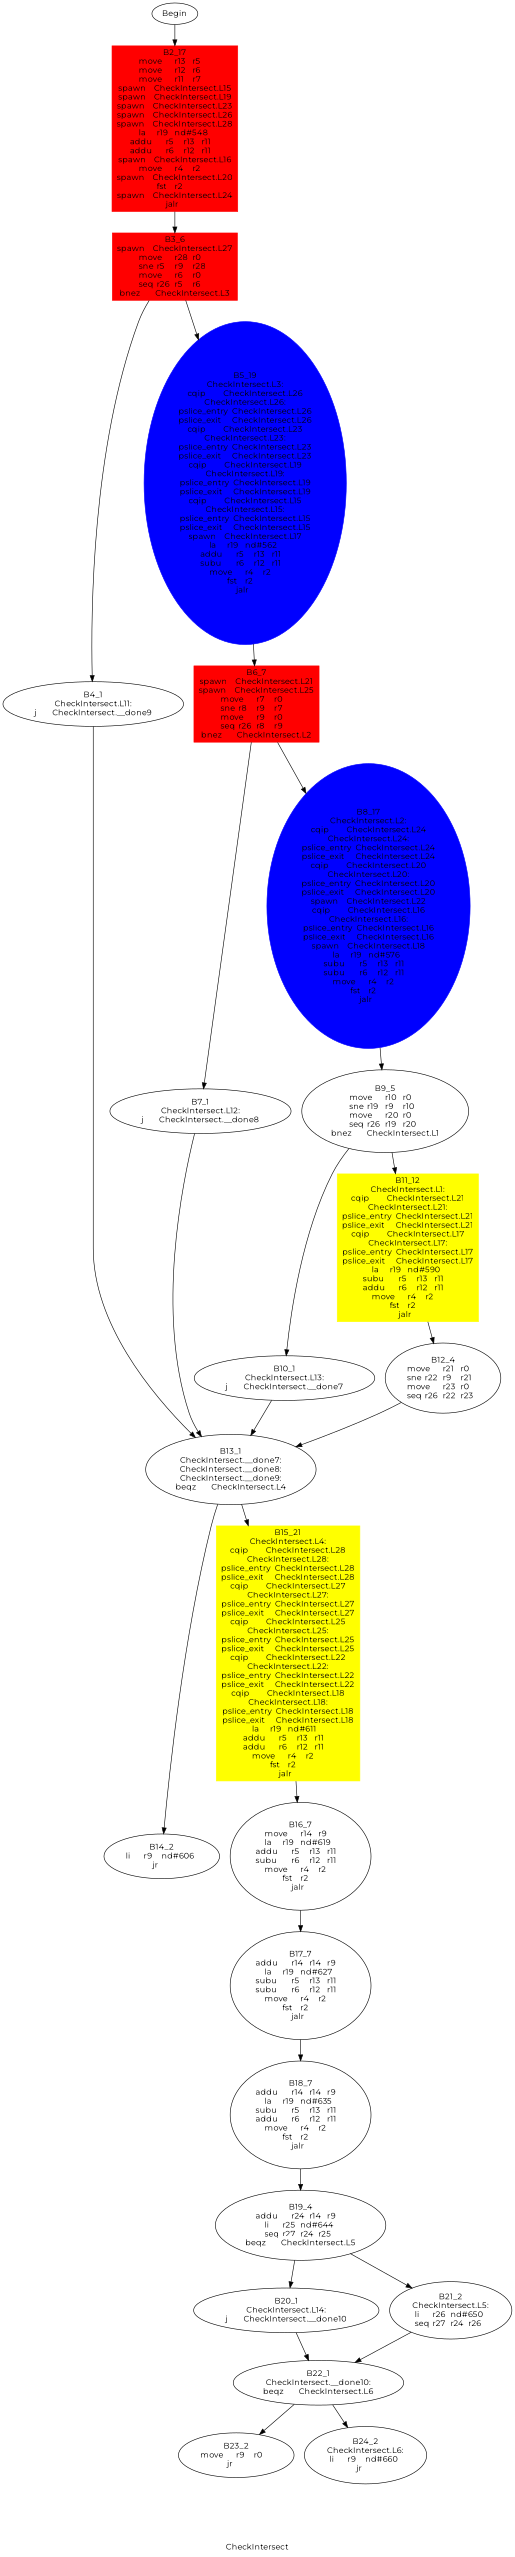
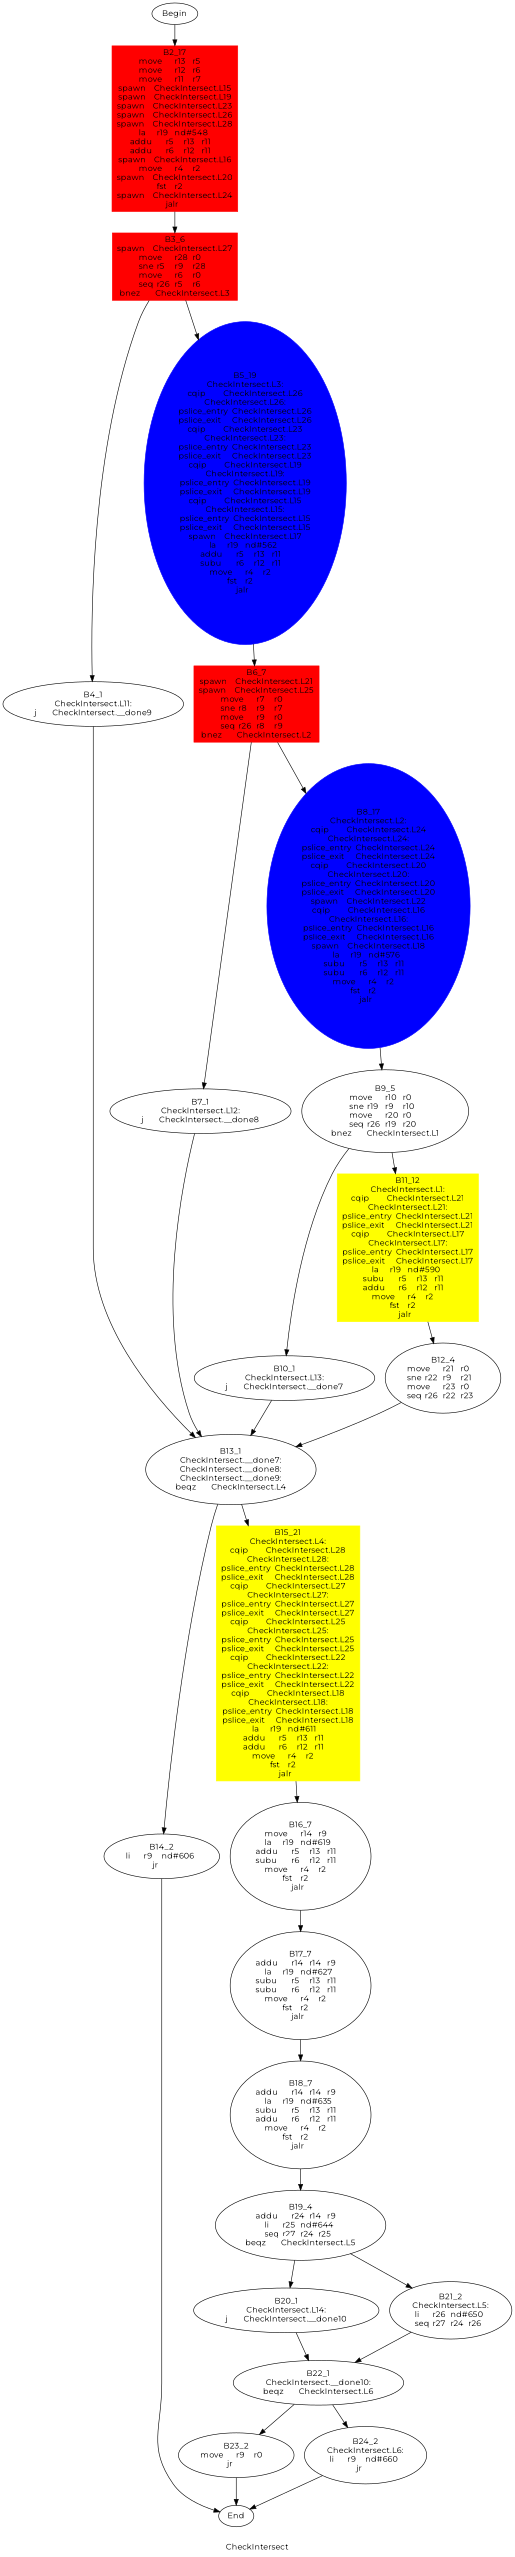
node "End": added
